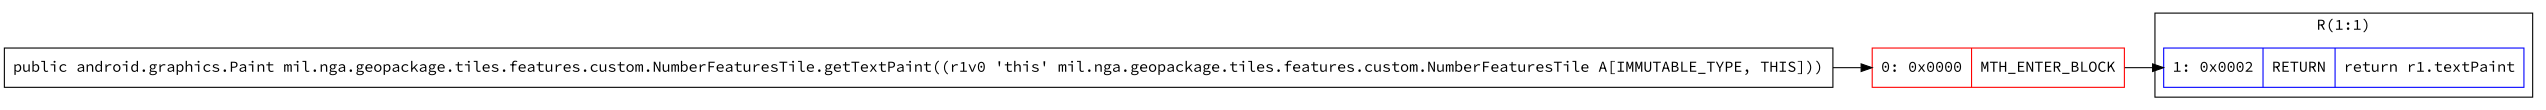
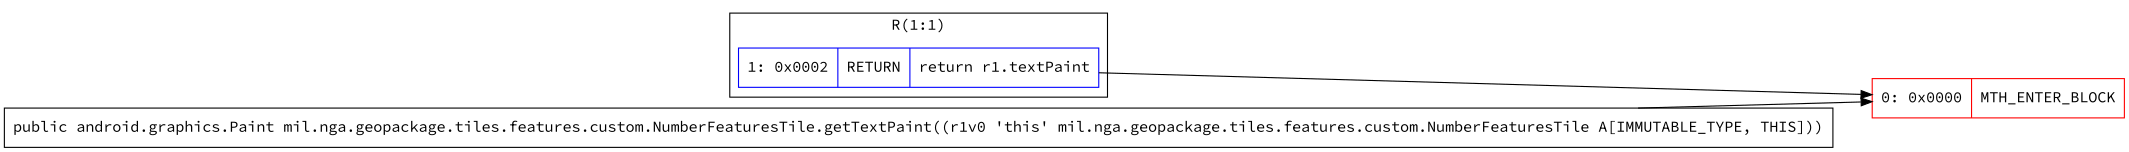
edge "0: 0x0000" -> "1: 0x0002": reversed
